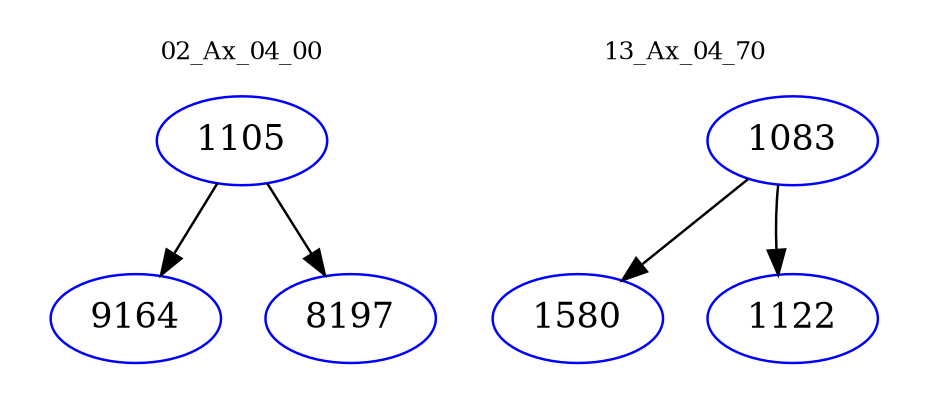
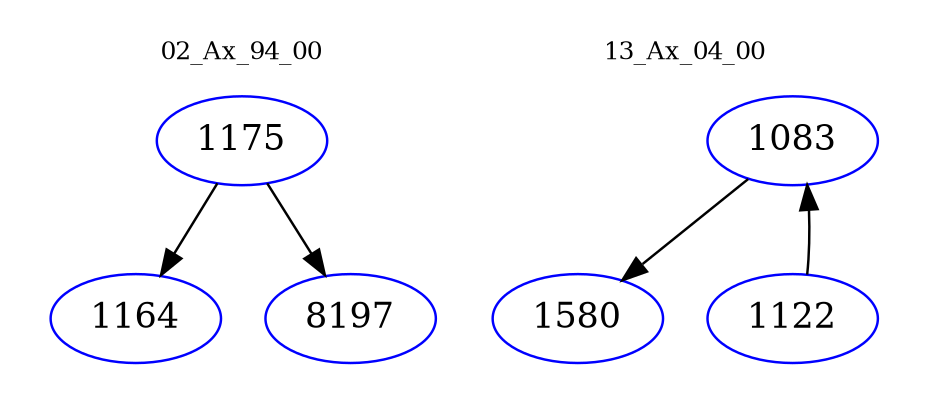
cluster "02_Ax_04_00": label "02_Ax_04_00" -> "02_Ax_94_00"
cluster "13_Ax_04_70": label "13_Ax_04_70" -> "13_Ax_04_00"
node "1105": label "1105" -> "1175"
edge "1083" -> "1122": reversed
node "9164": label "9164" -> "1164"
